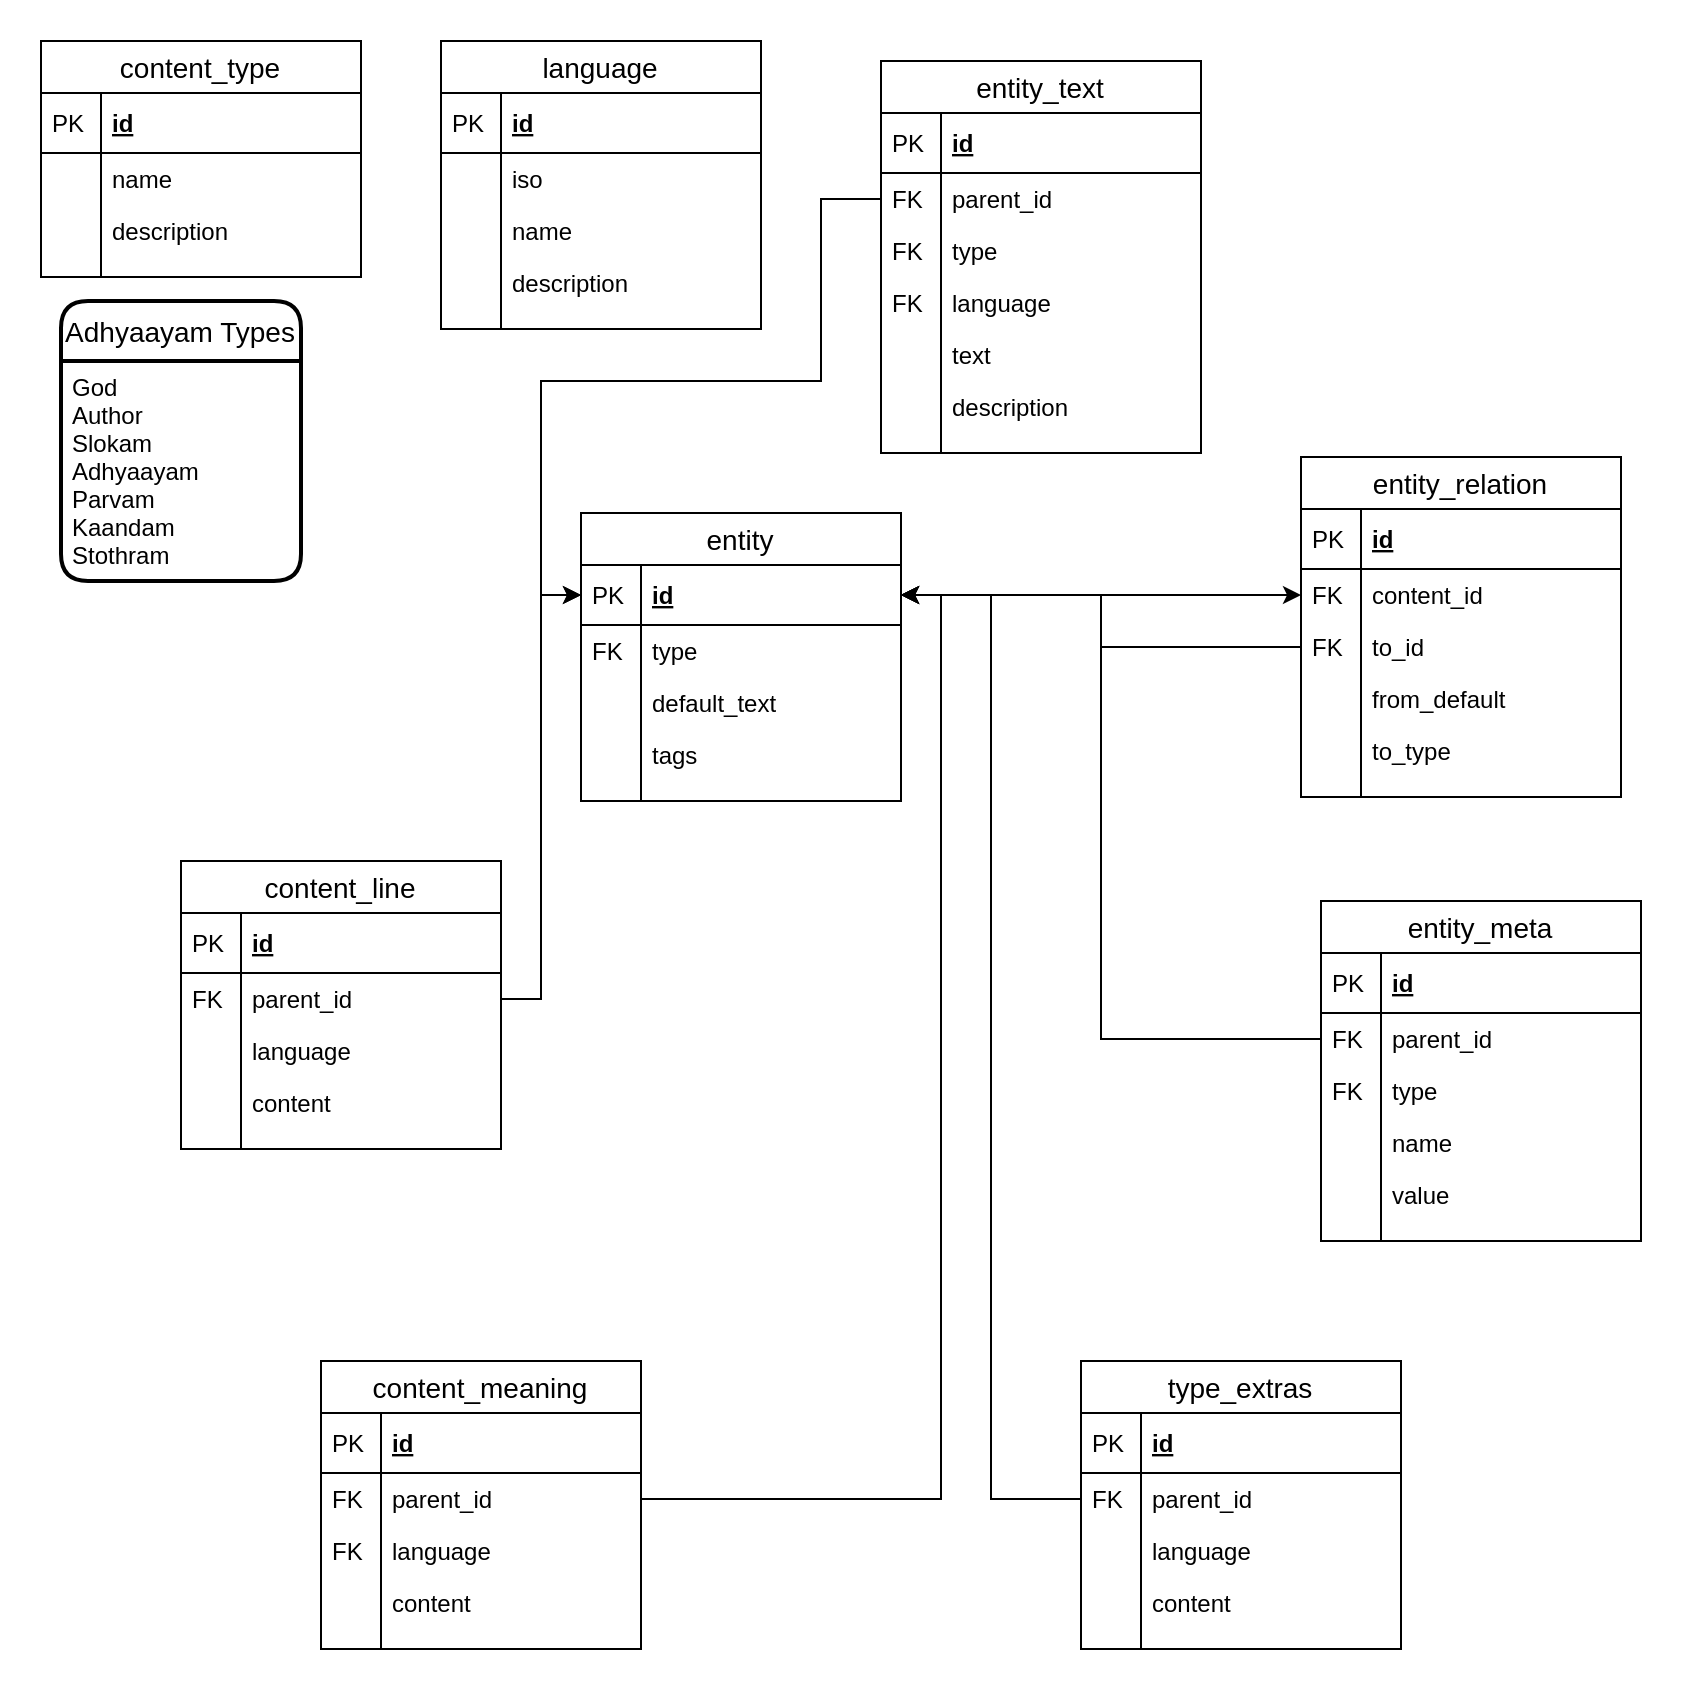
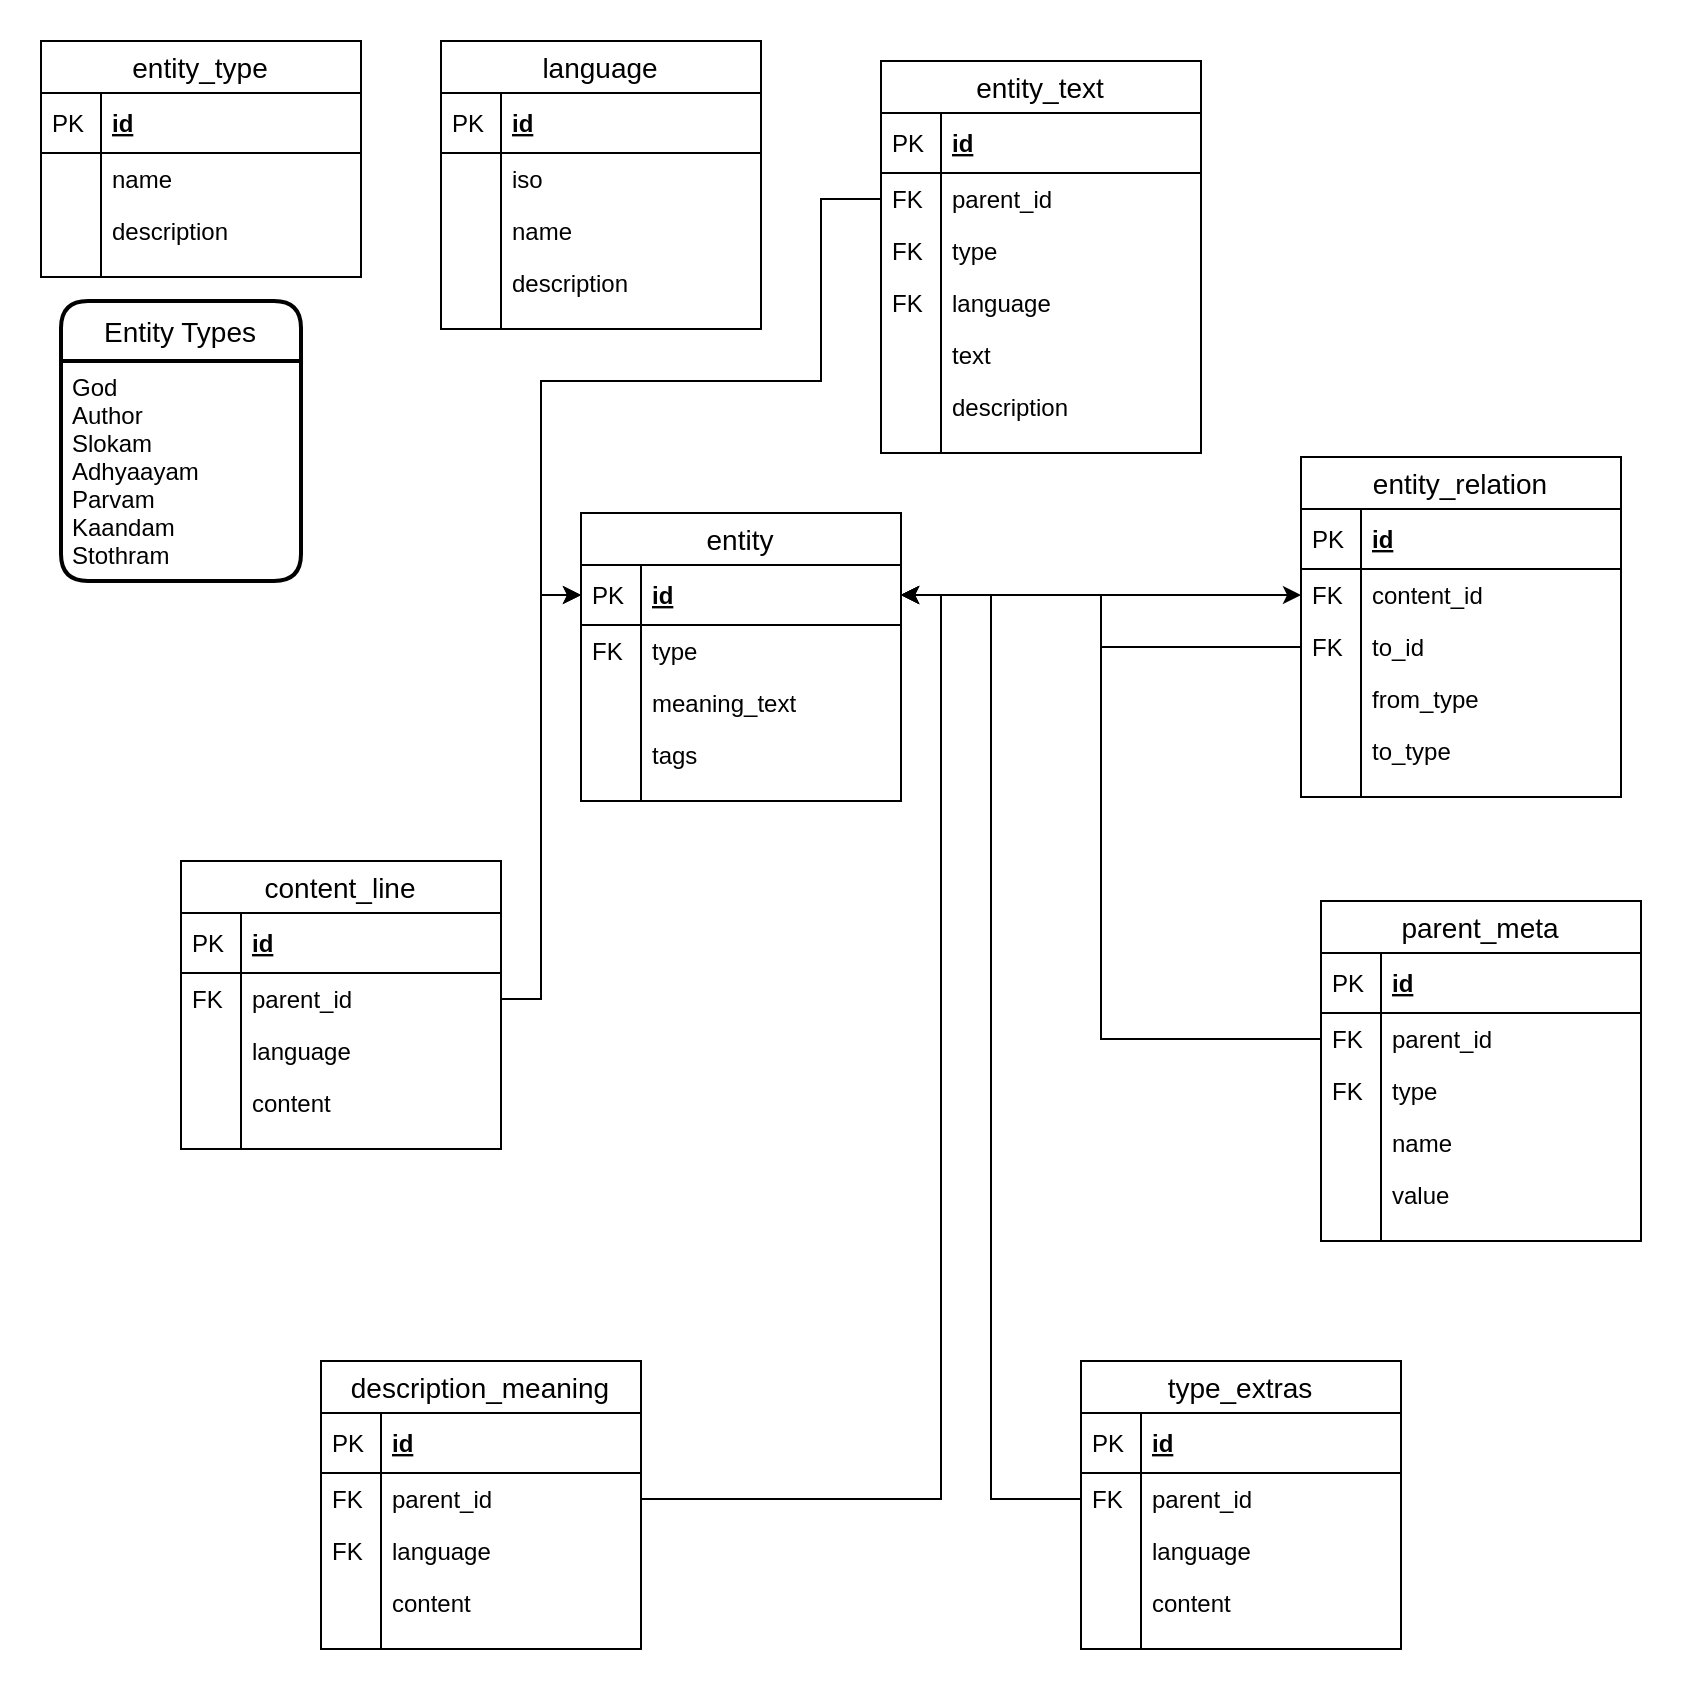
node "content_type": label "content_type" -> "entity_type"
node "Adhyaayam Types": label "Adhyaayam Types" -> "Entity Types"
node "from_default": label "from_default" -> "from_type"
node "default_text": label "default_text" -> "meaning_text"
node "entity_meta": label "entity_meta" -> "parent_meta"
node "content_meaning": label "content_meaning" -> "description_meaning"
